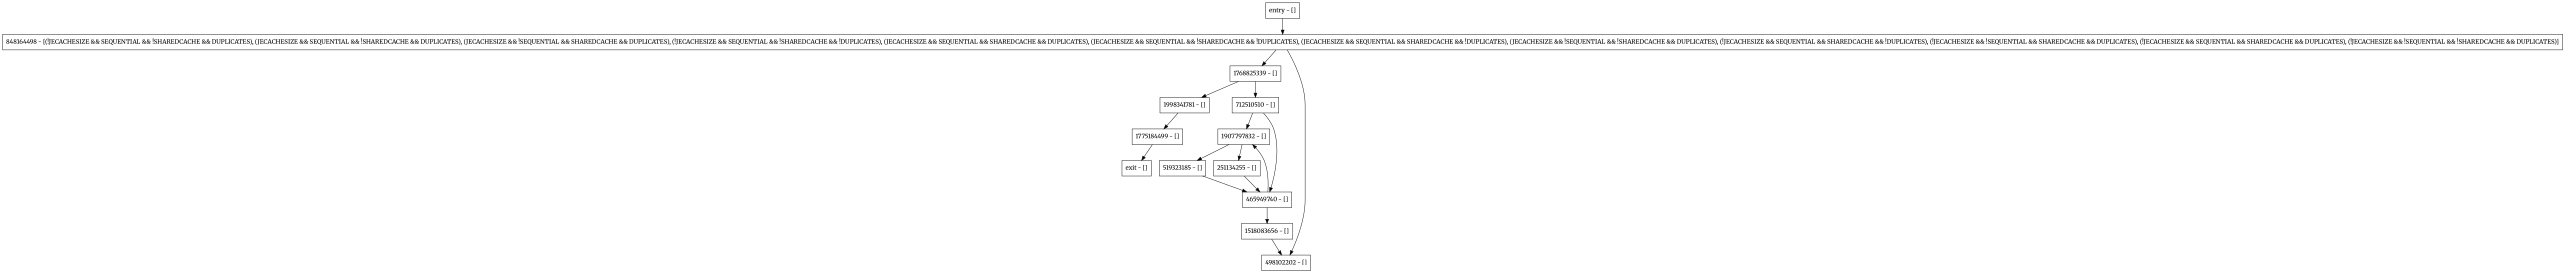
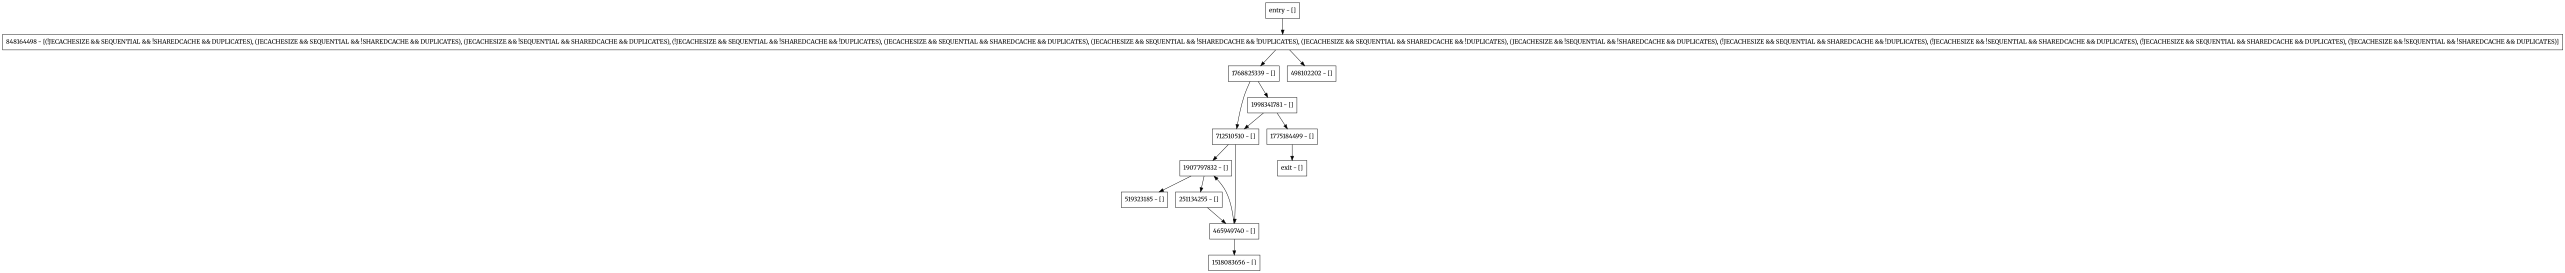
edge "1998341781 - []" -> "712510510 - []": added
edge "519323185 - []" -> "465949740 - []": removed
edge "1518083656 - []" -> "498102202 - []": removed
